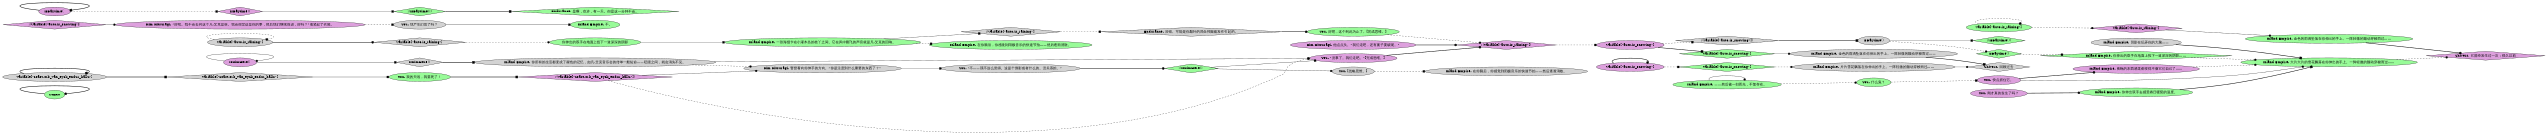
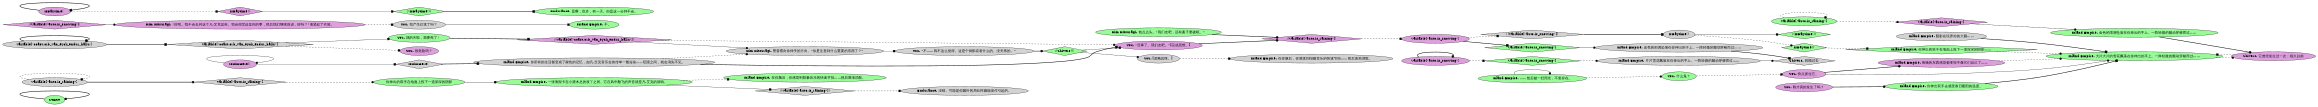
node "Endurance: 是啊，也许，有一天。但是这一分钟不会。": shape diamond -> ellipse
node "Endurance: 没错。可能是你颞叶的局灶性癫痫发作引起的。": shape diamond -> ellipse
node "You: 好吧，这个到此为止了。[完成思维。]": removed
node "Kim Kitsuragi: 他点点头。“我们走吧，还有案子要破呢。”": fillcolor plum -> palegreen
node "You: 很危险吗？": added
edge "Shivers: 它曾经发生过一次；很久以前" -> "Inland Empire: 大片大片的雪花飘落在你伸出的手上。一阵轻微的颤动穿梭而过……": added
node "Shivers: 它曾经发生过一次；很久以前": shape diamond -> ellipse
edge "Inland Empire: 你所有的生活都变成了褪色的记忆，如凡·艾克音乐会的传单一般短命……眨眼之间，就会消失不见。" -> "You: “没事了。我们走吧。”[完成思维。]": style solid -> bold
node "!(IsKimHere())": label "!(IsKimHere())" -> "!(Shivers())"
